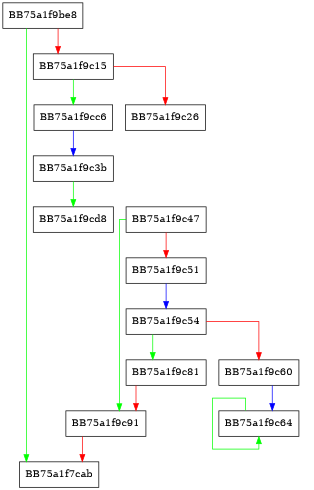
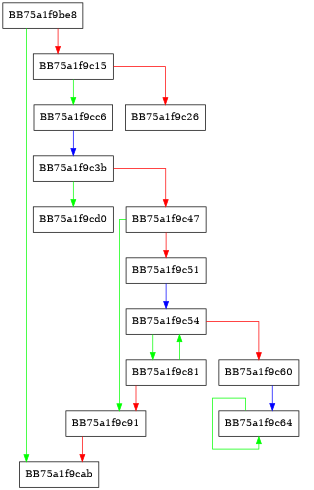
edge "BB75a1f9c3b" -> "BB75a1f9c47": added
node "BB75a1f9cd8": label "BB75a1f9cd8" -> "BB75a1f9cd0"
edge "BB75a1f9c81" -> "BB75a1f9c54": added
node "BB75a1f7cab": label "BB75a1f7cab" -> "BB75a1f9cab"
